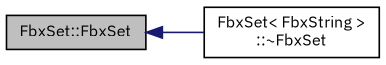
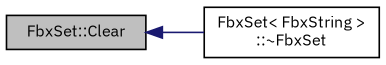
node "FbxSet::FbxSet": label "FbxSet::FbxSet" -> "FbxSet::Clear"
